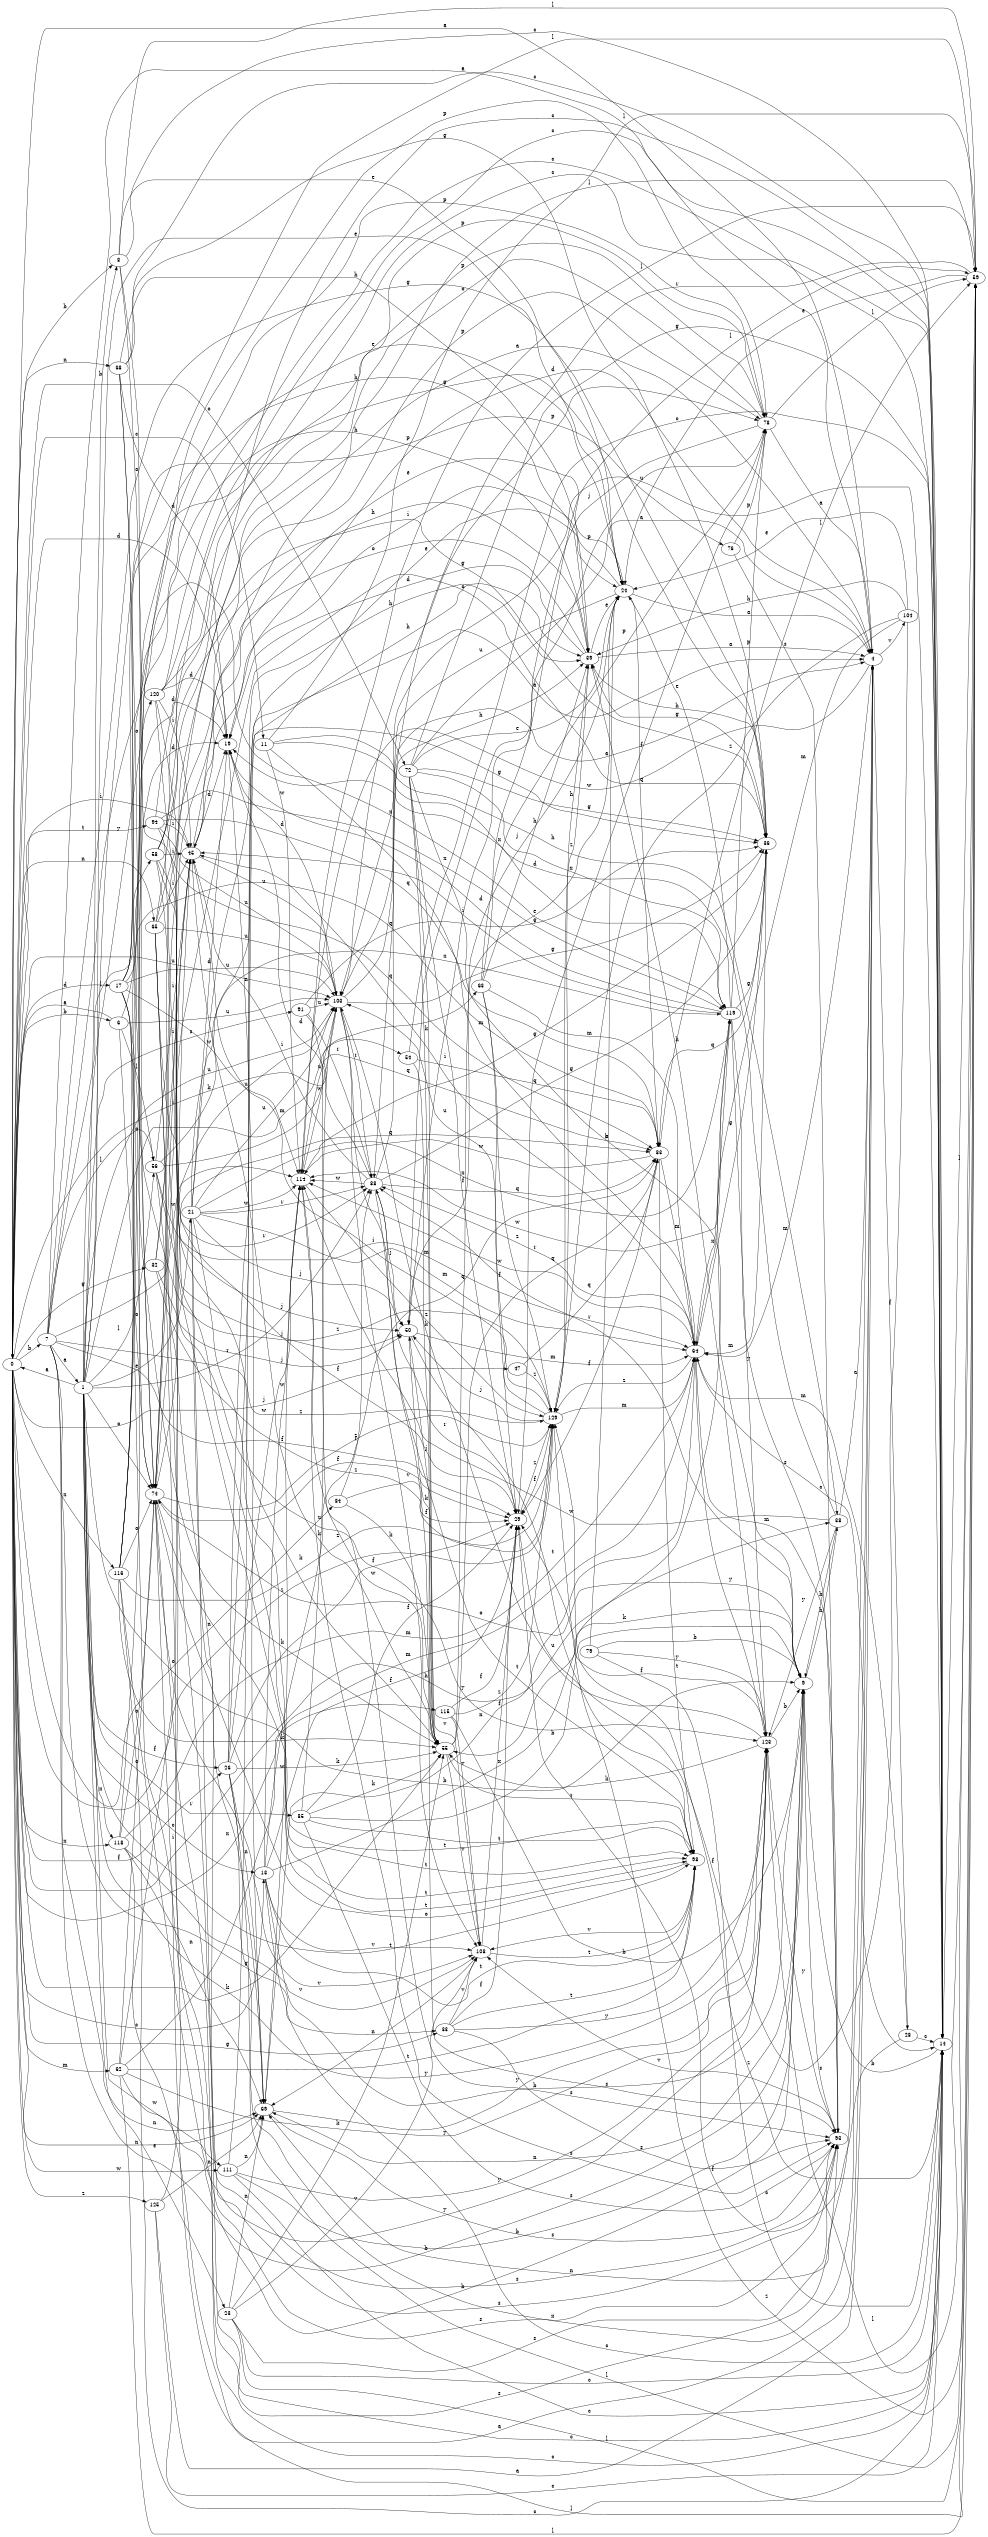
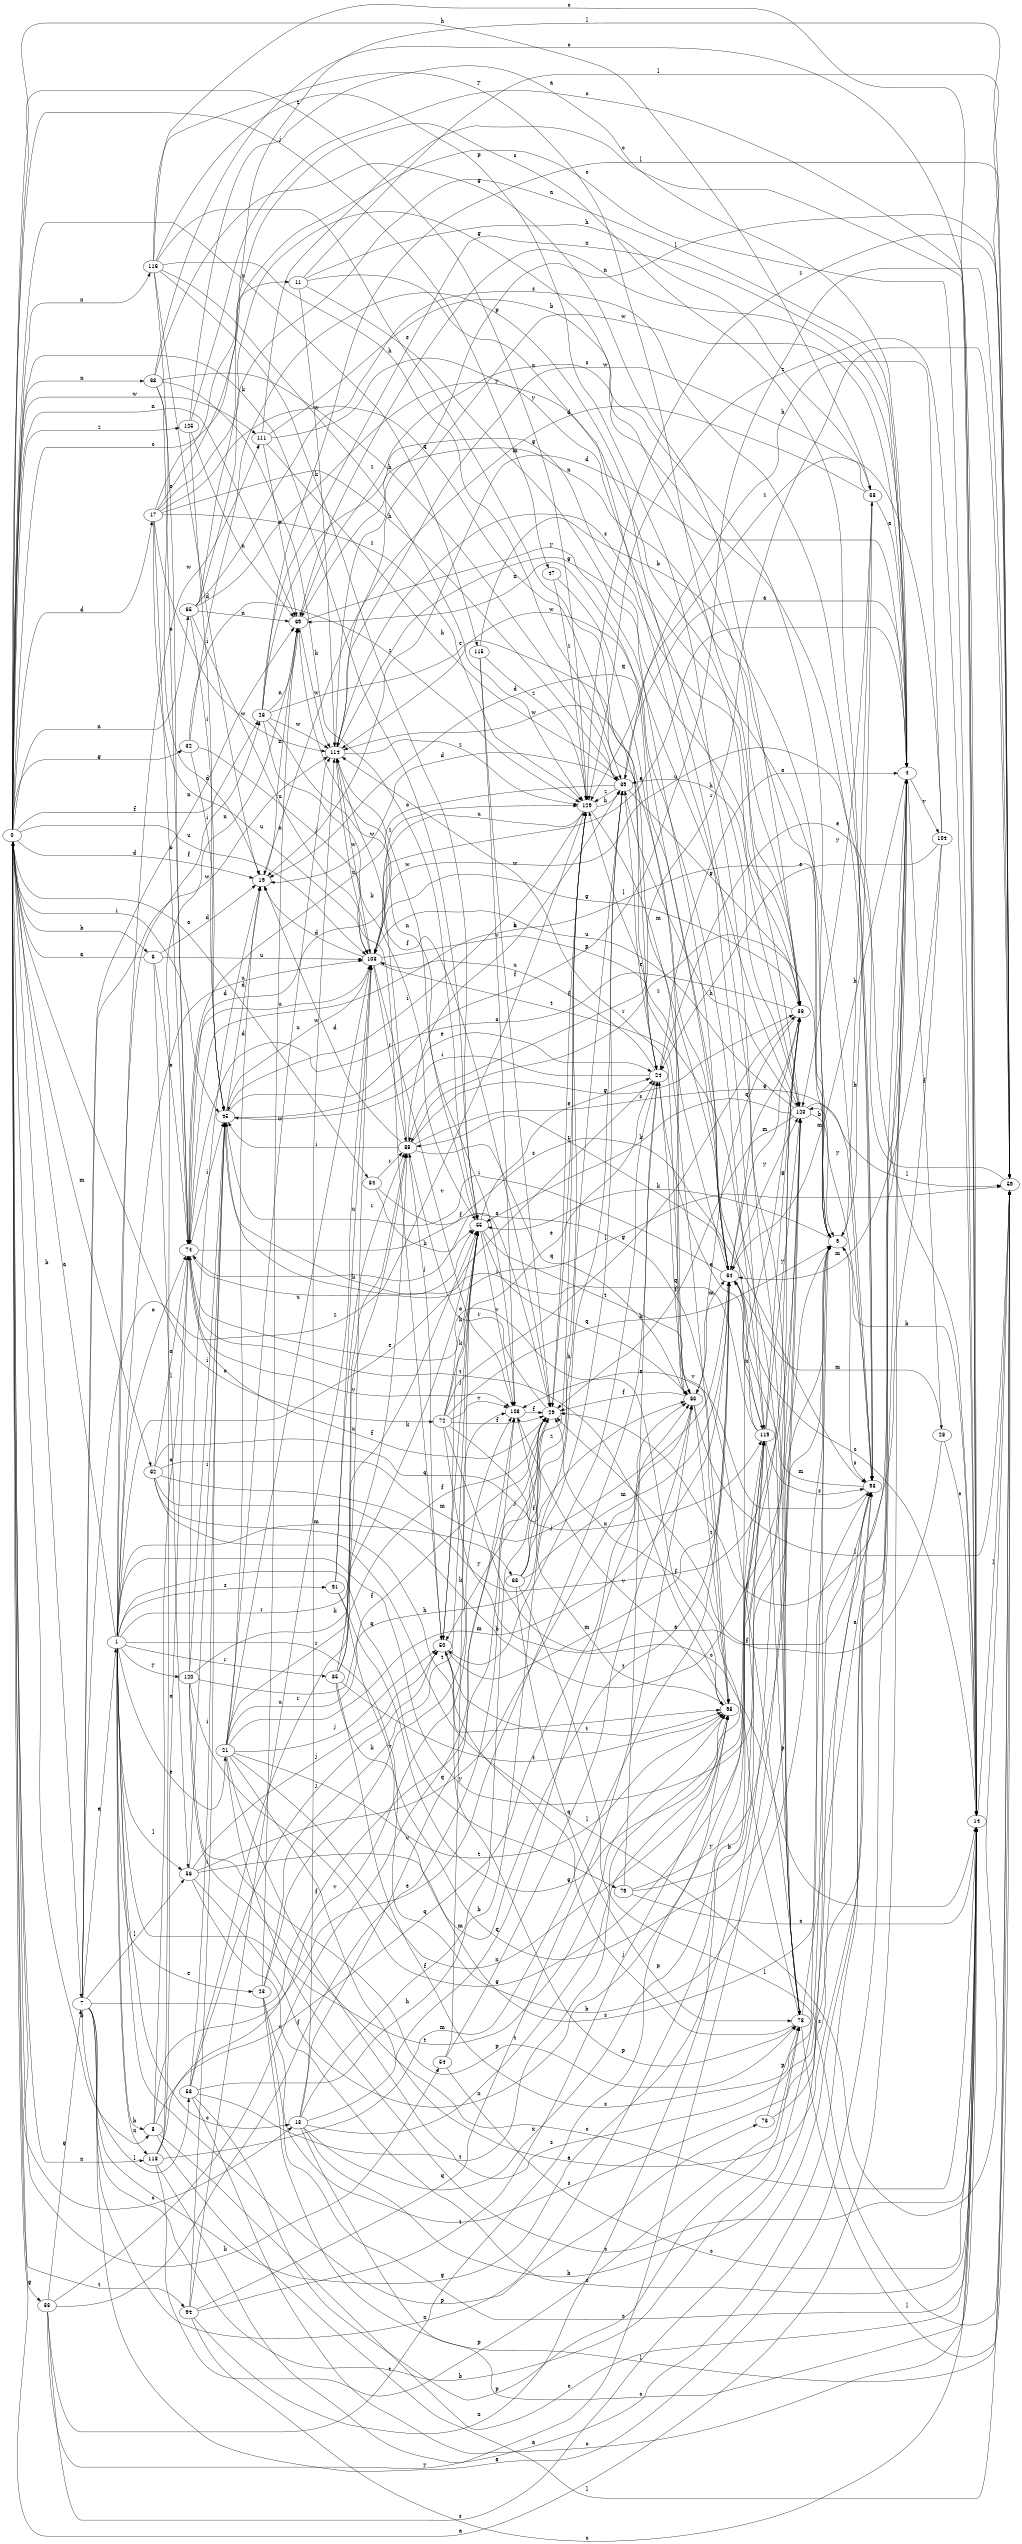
edge "72" -> "14": label "g" -> "c"
edge "1" -> "79": added, label "q"
edge "7" -> "33": reversed
